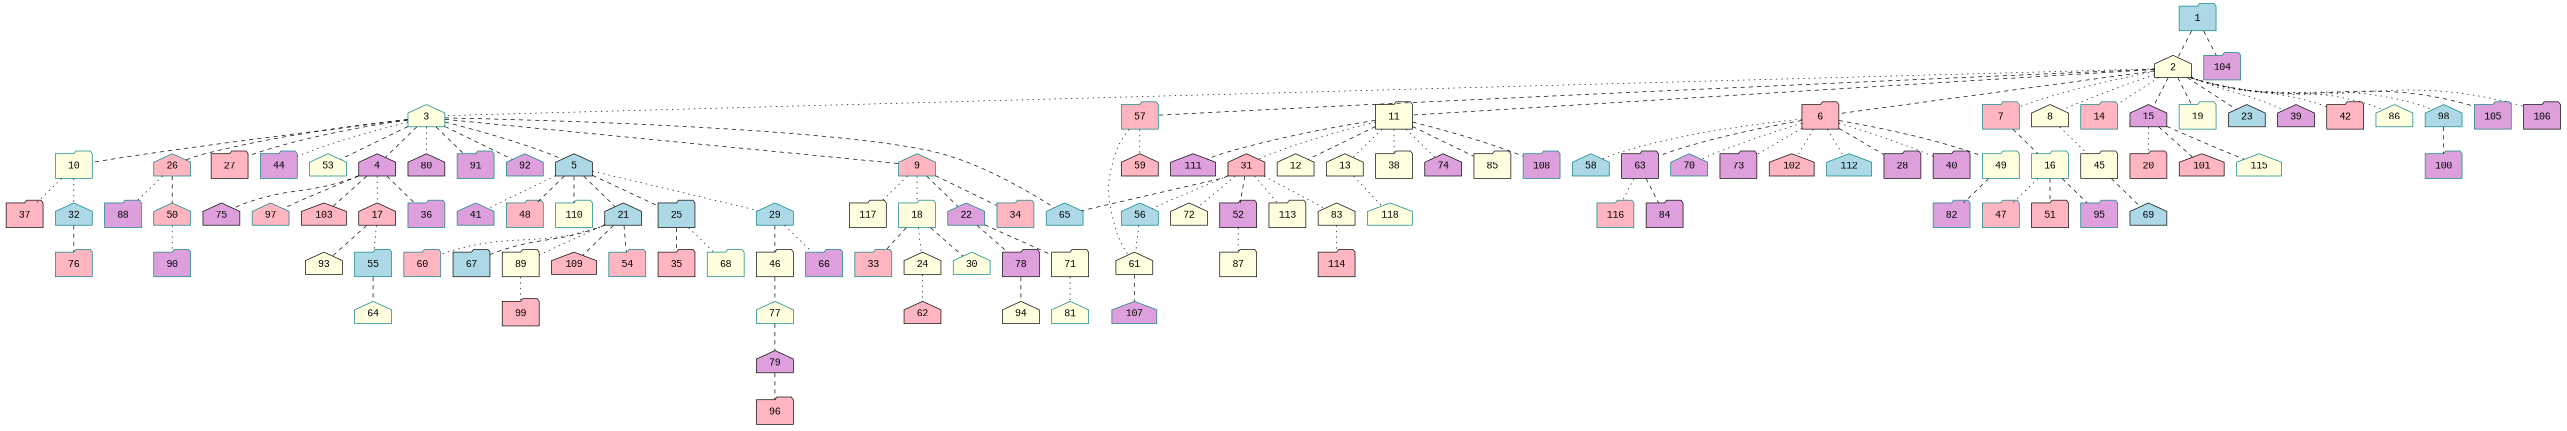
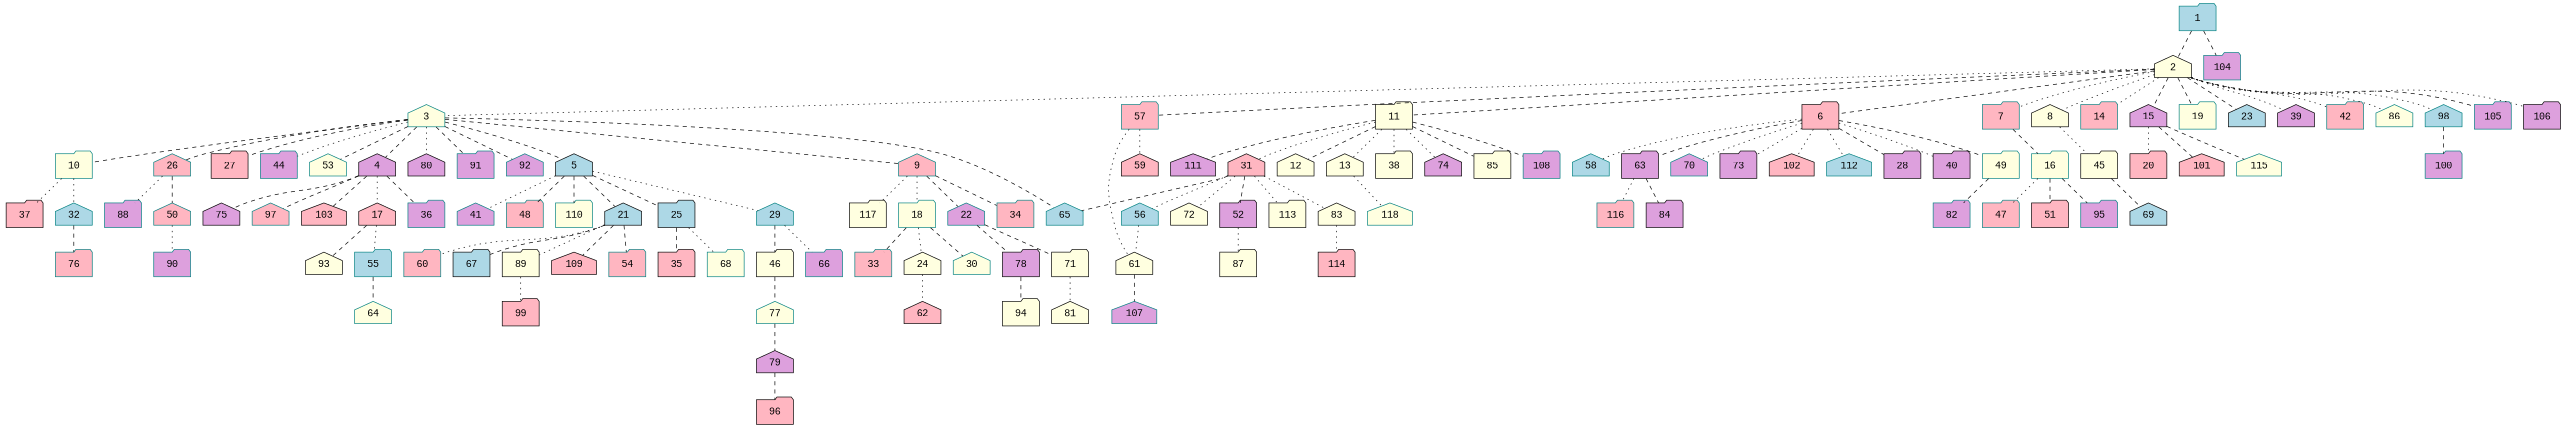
node "42": color black -> teal
node "94": shape house -> folder
node "81": color teal -> black
